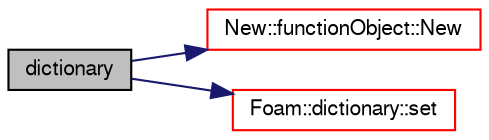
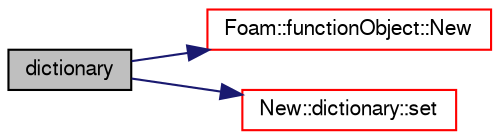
node "New::functionObject::New": label "New::functionObject::New" -> "Foam::functionObject::New"
node "Foam::dictionary::set": label "Foam::dictionary::set" -> "New::dictionary::set"
